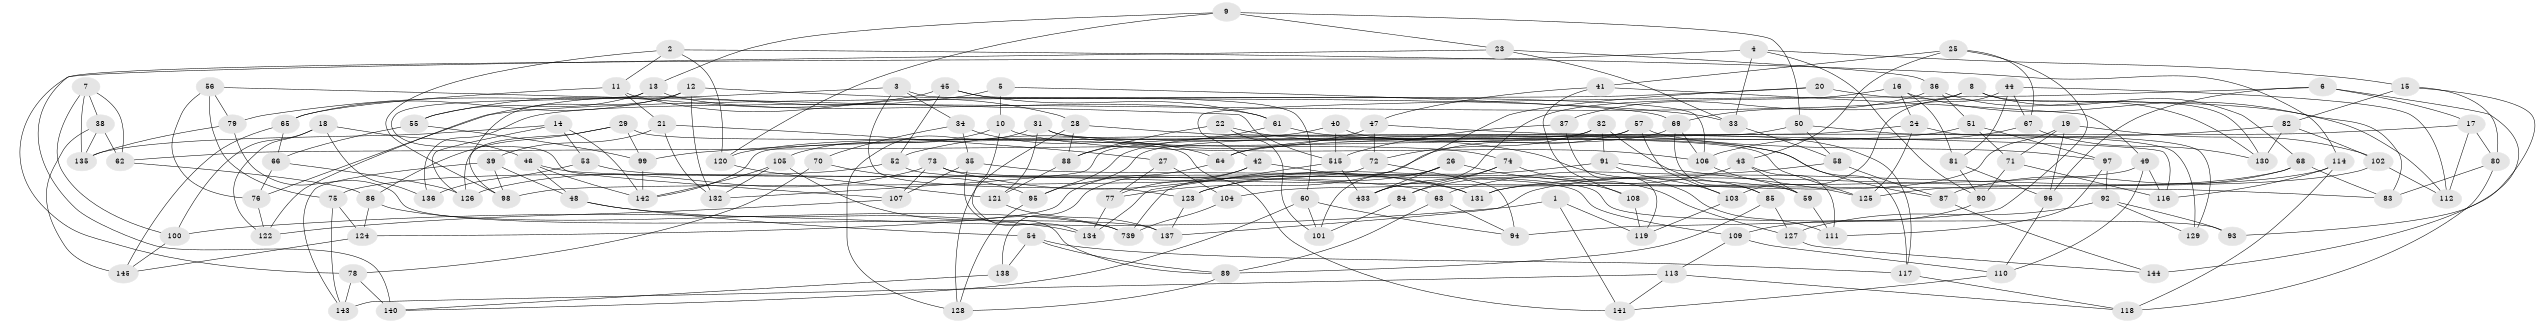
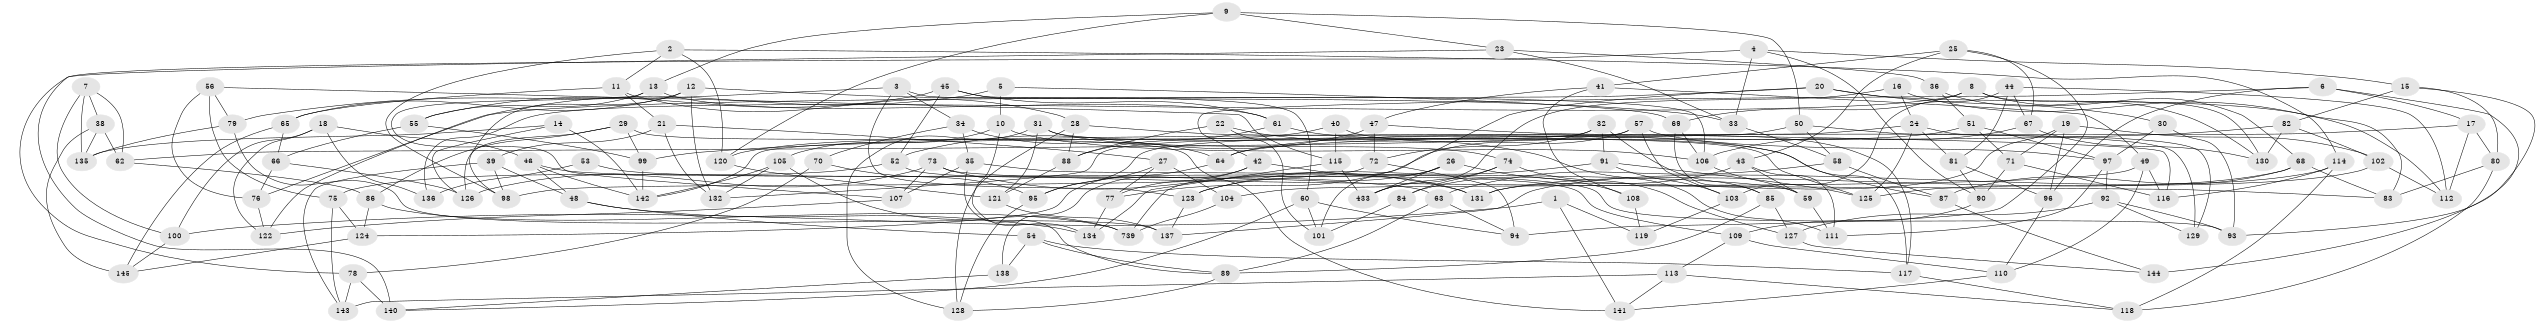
edge "16" -- "81": now "24" -- "81"
node "37": removed
node "30": added
edge "69" -- "95": now "27" -- "95"
edge "14" -- "53": removed
node "515": label "515" -> "115"
